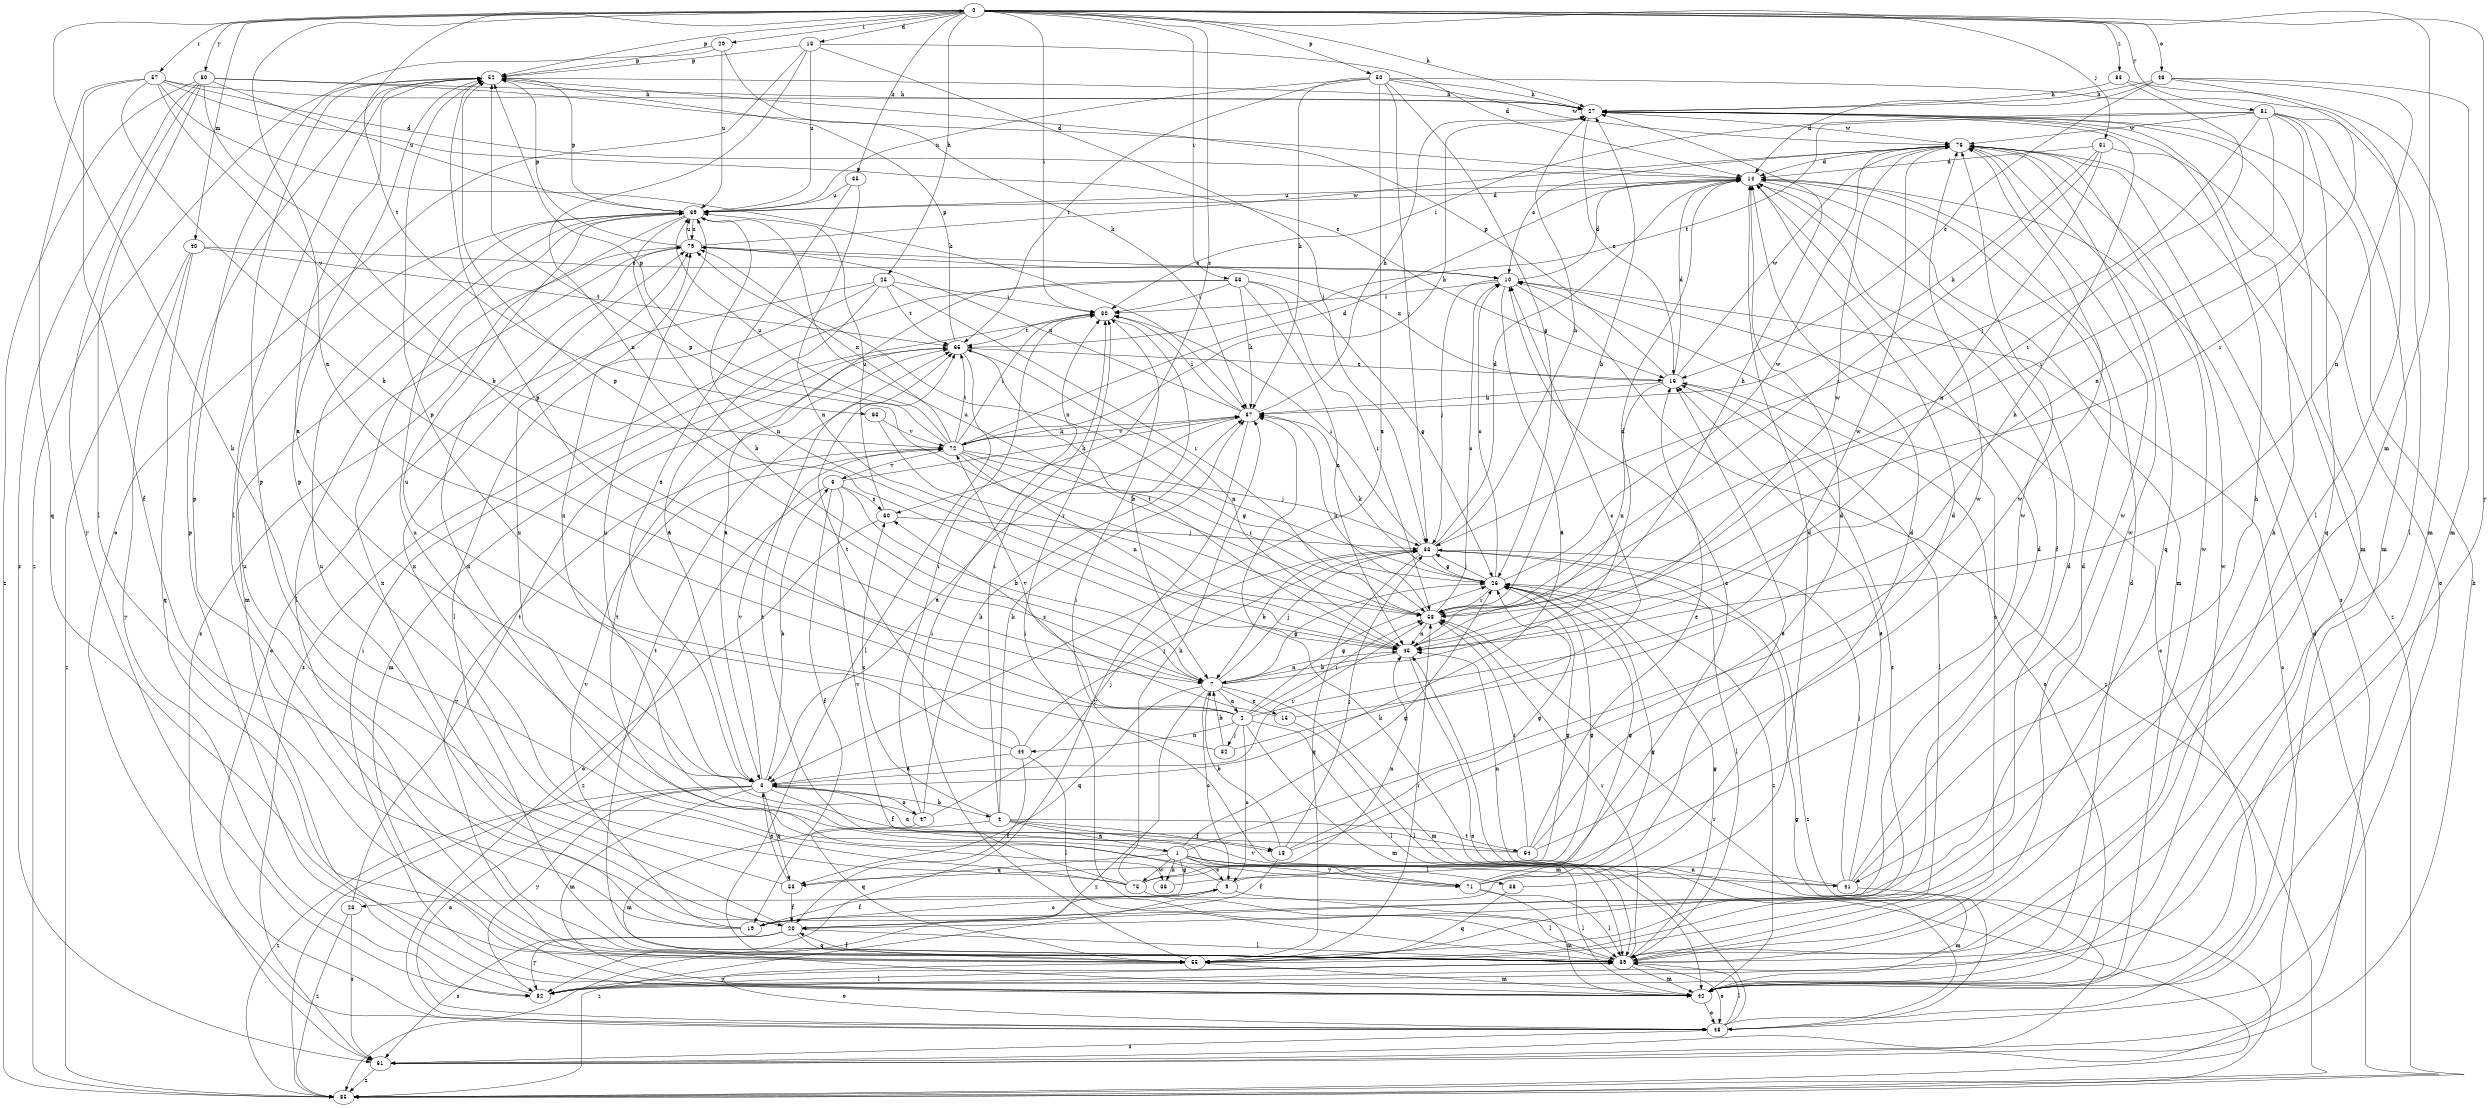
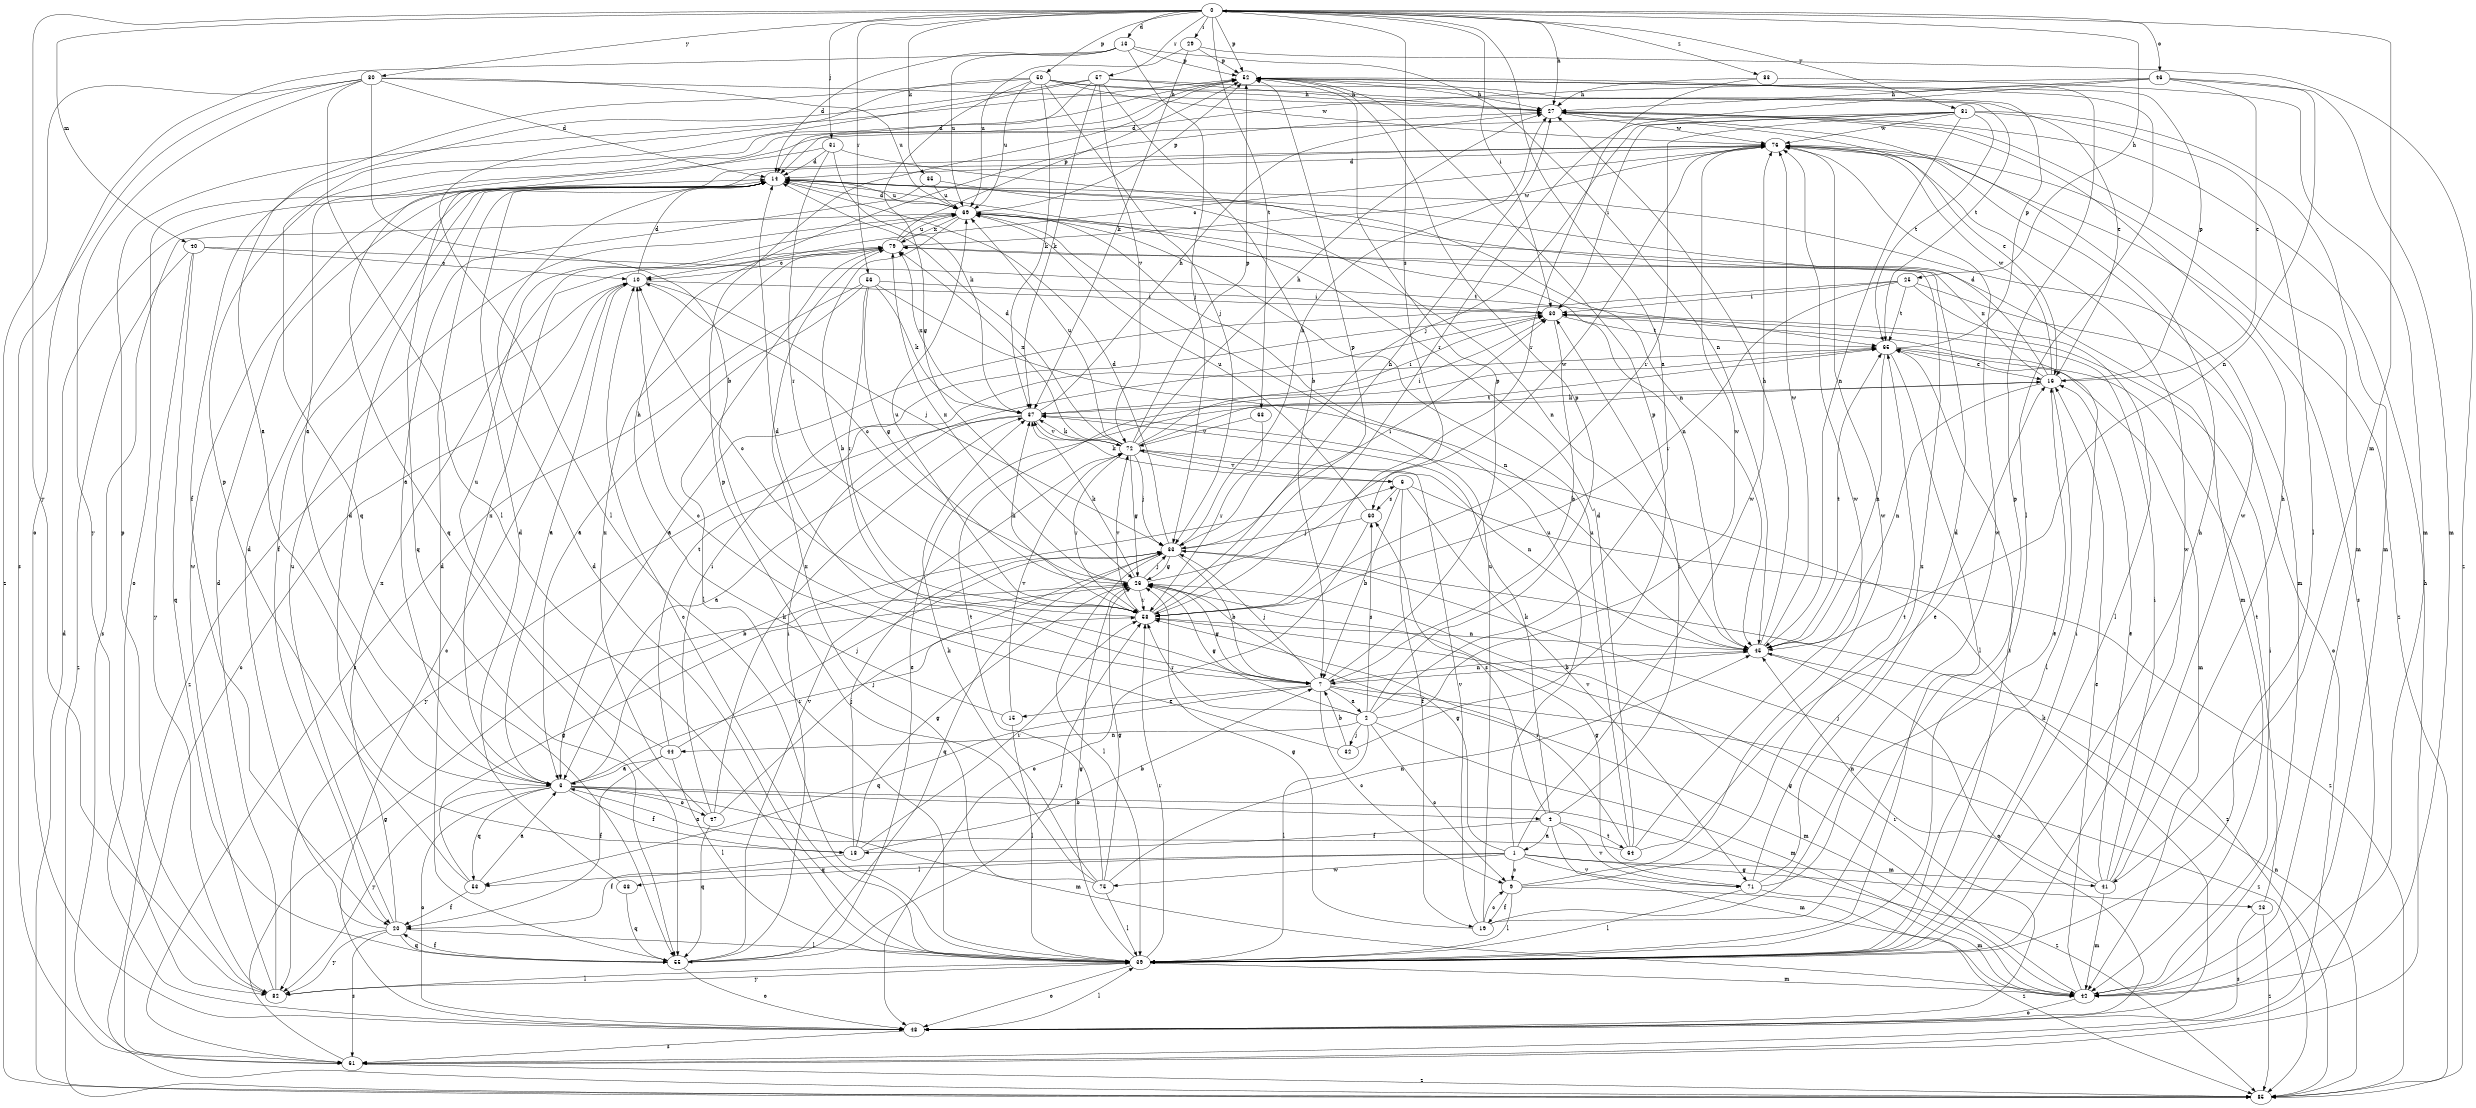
edge "3" -> "72": now "58" -> "72"
edge "18" -> "58": added, label "r"
edge "42" -> "26": label "z" -> "g"
node "36": removed
edge "55" -> "42": removed, label "m"
